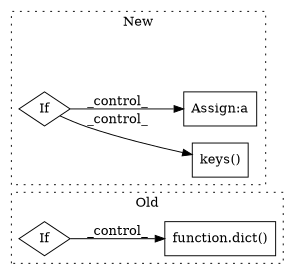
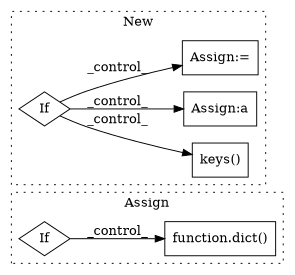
node "Assign:=": added
cluster "Old": label "Old" -> "Assign"
